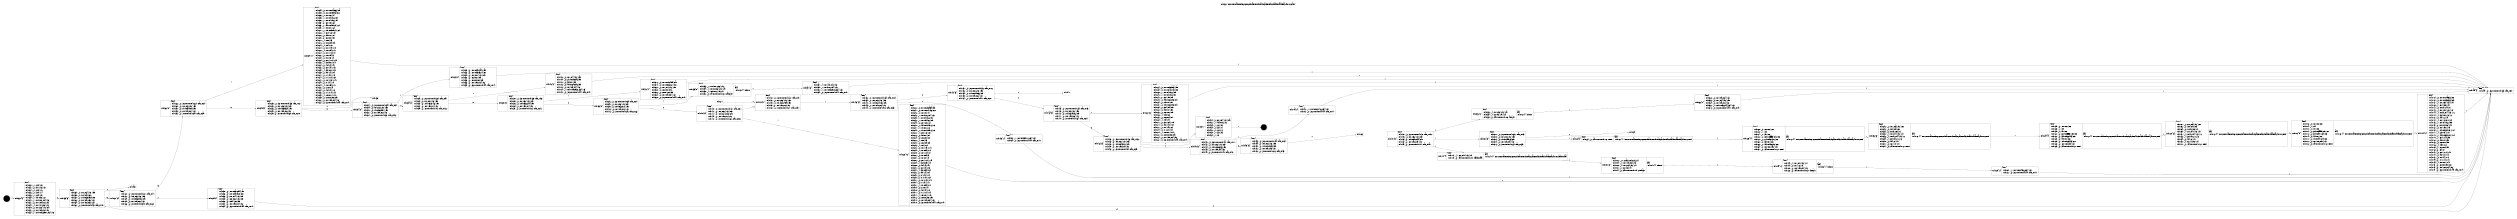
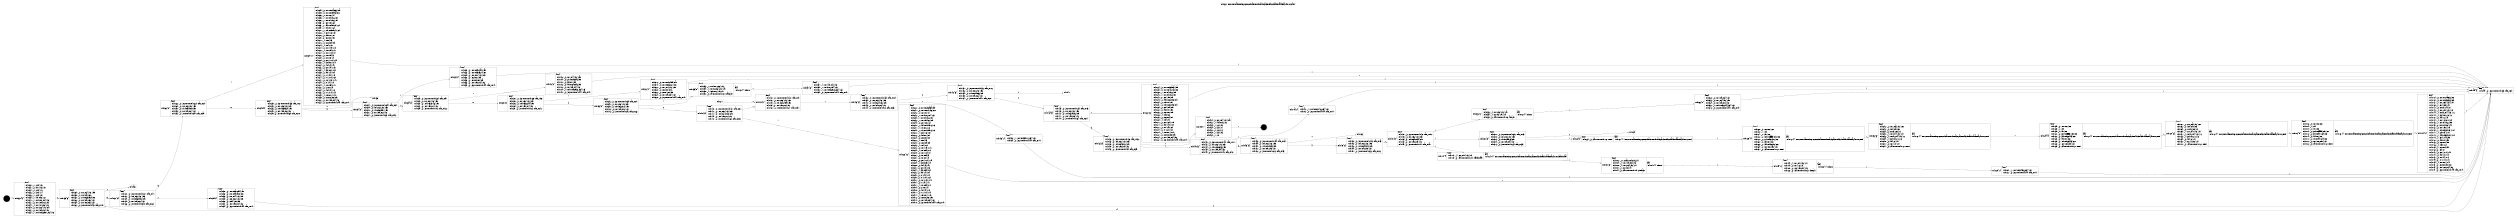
node "0x4014ce [25]": added
